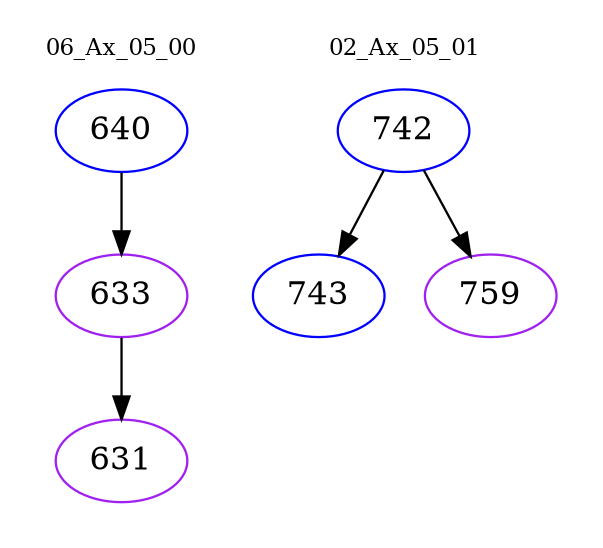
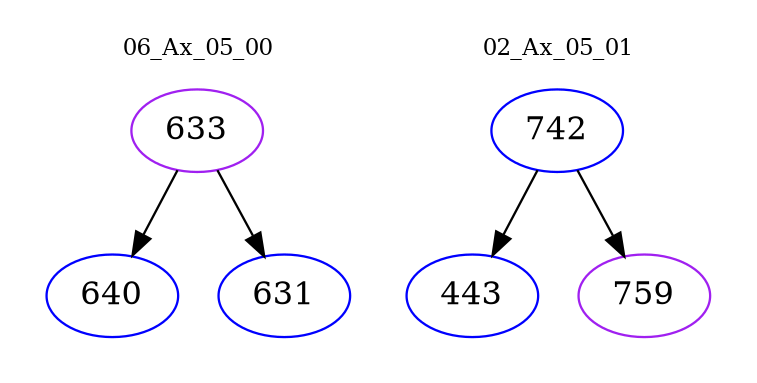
edge "640" -> "633": reversed
node "743": label "743" -> "443"
node "631": color purple -> blue
